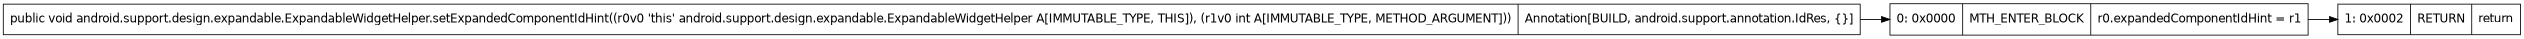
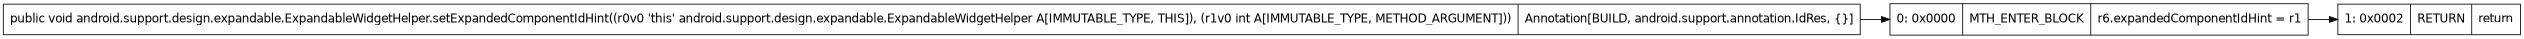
node "0: 0x0000": text "r0.expandedComponentIdHint = r1" -> "r6.expandedComponentIdHint = r1"
